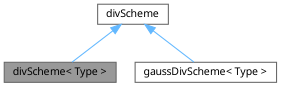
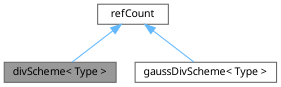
node "divScheme": label "divScheme" -> "refCount"
